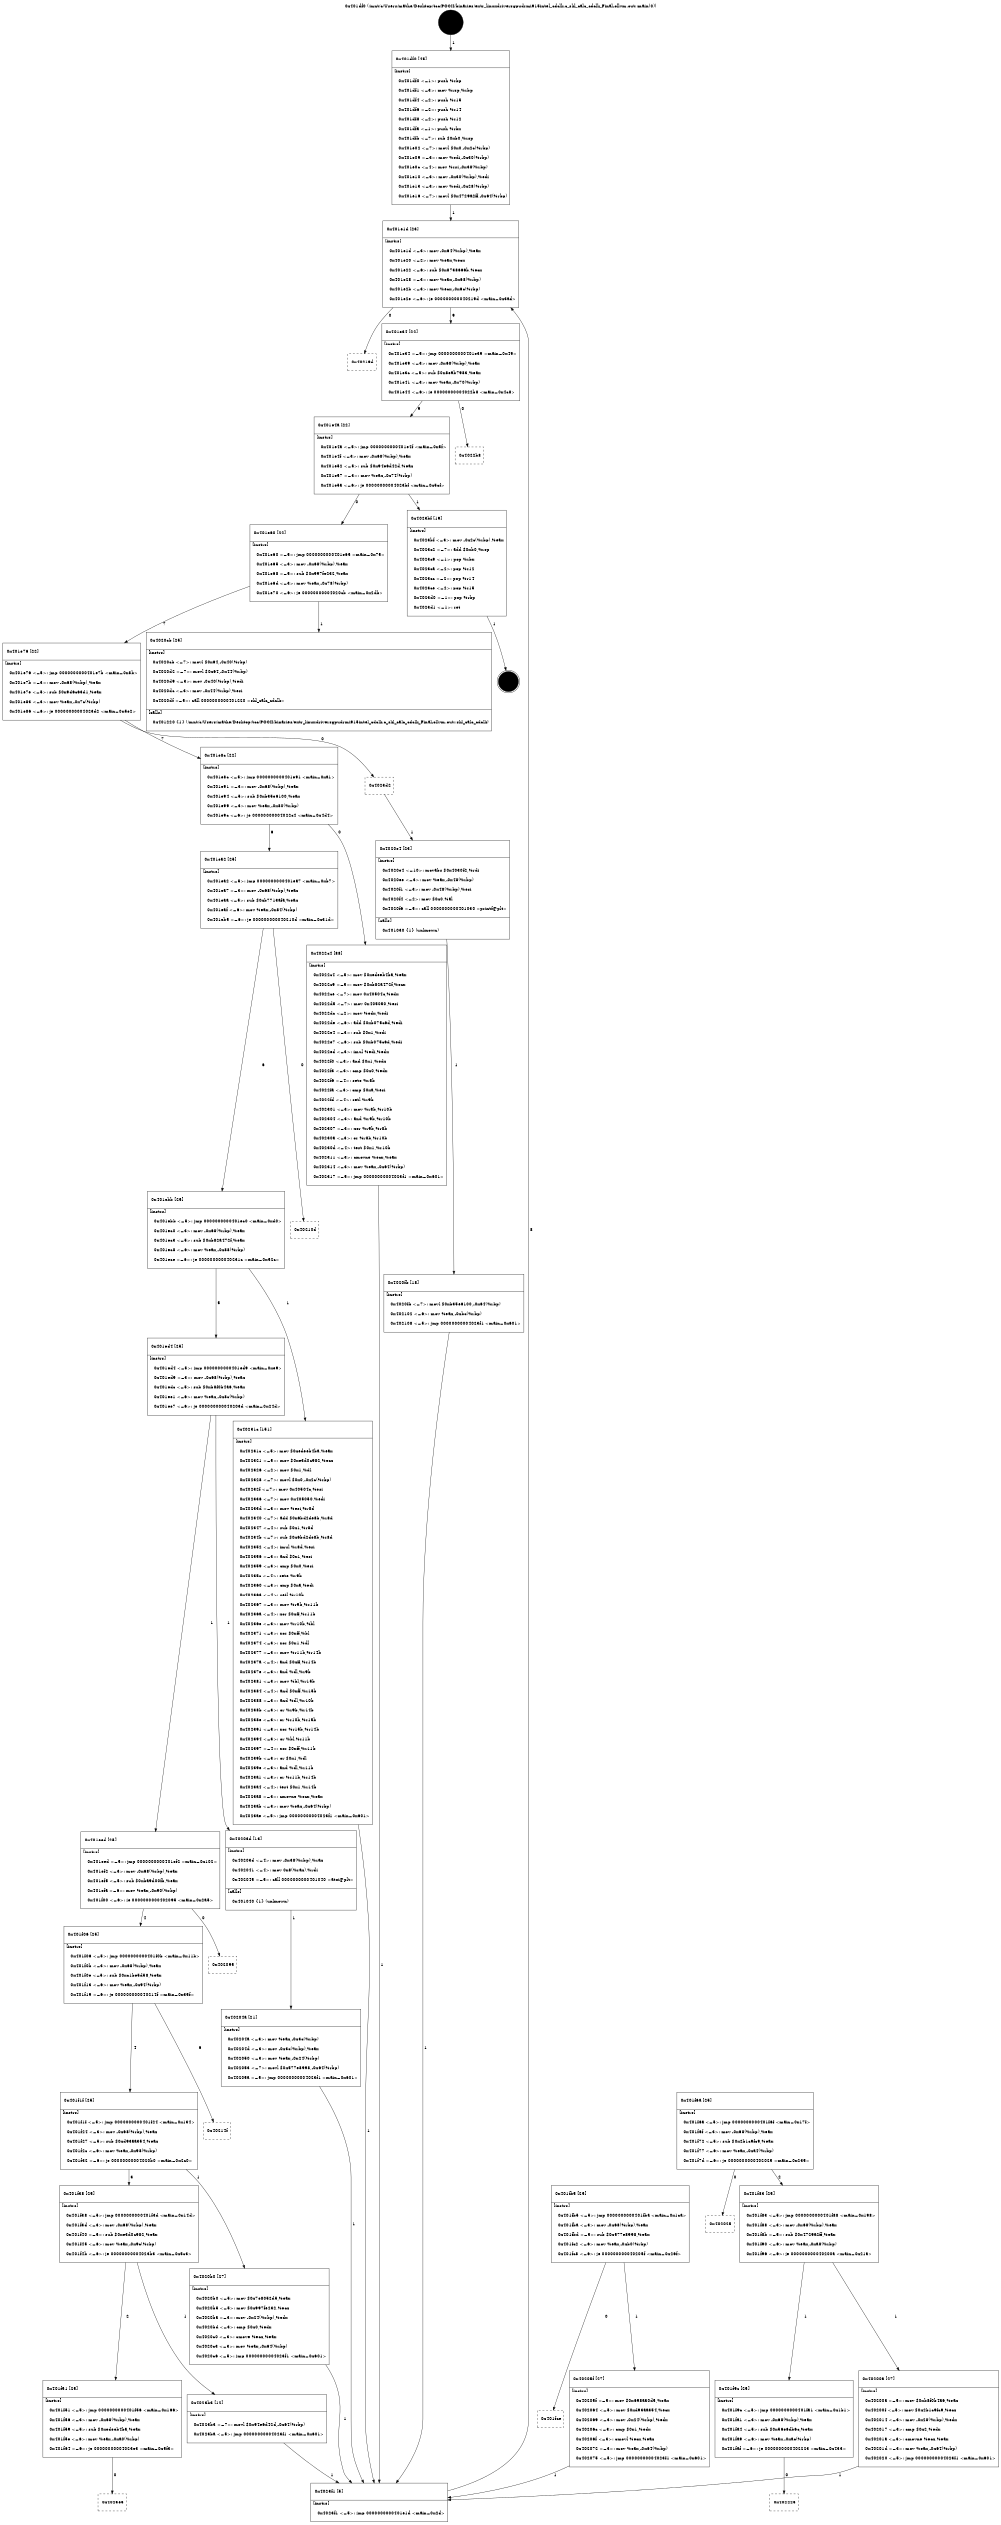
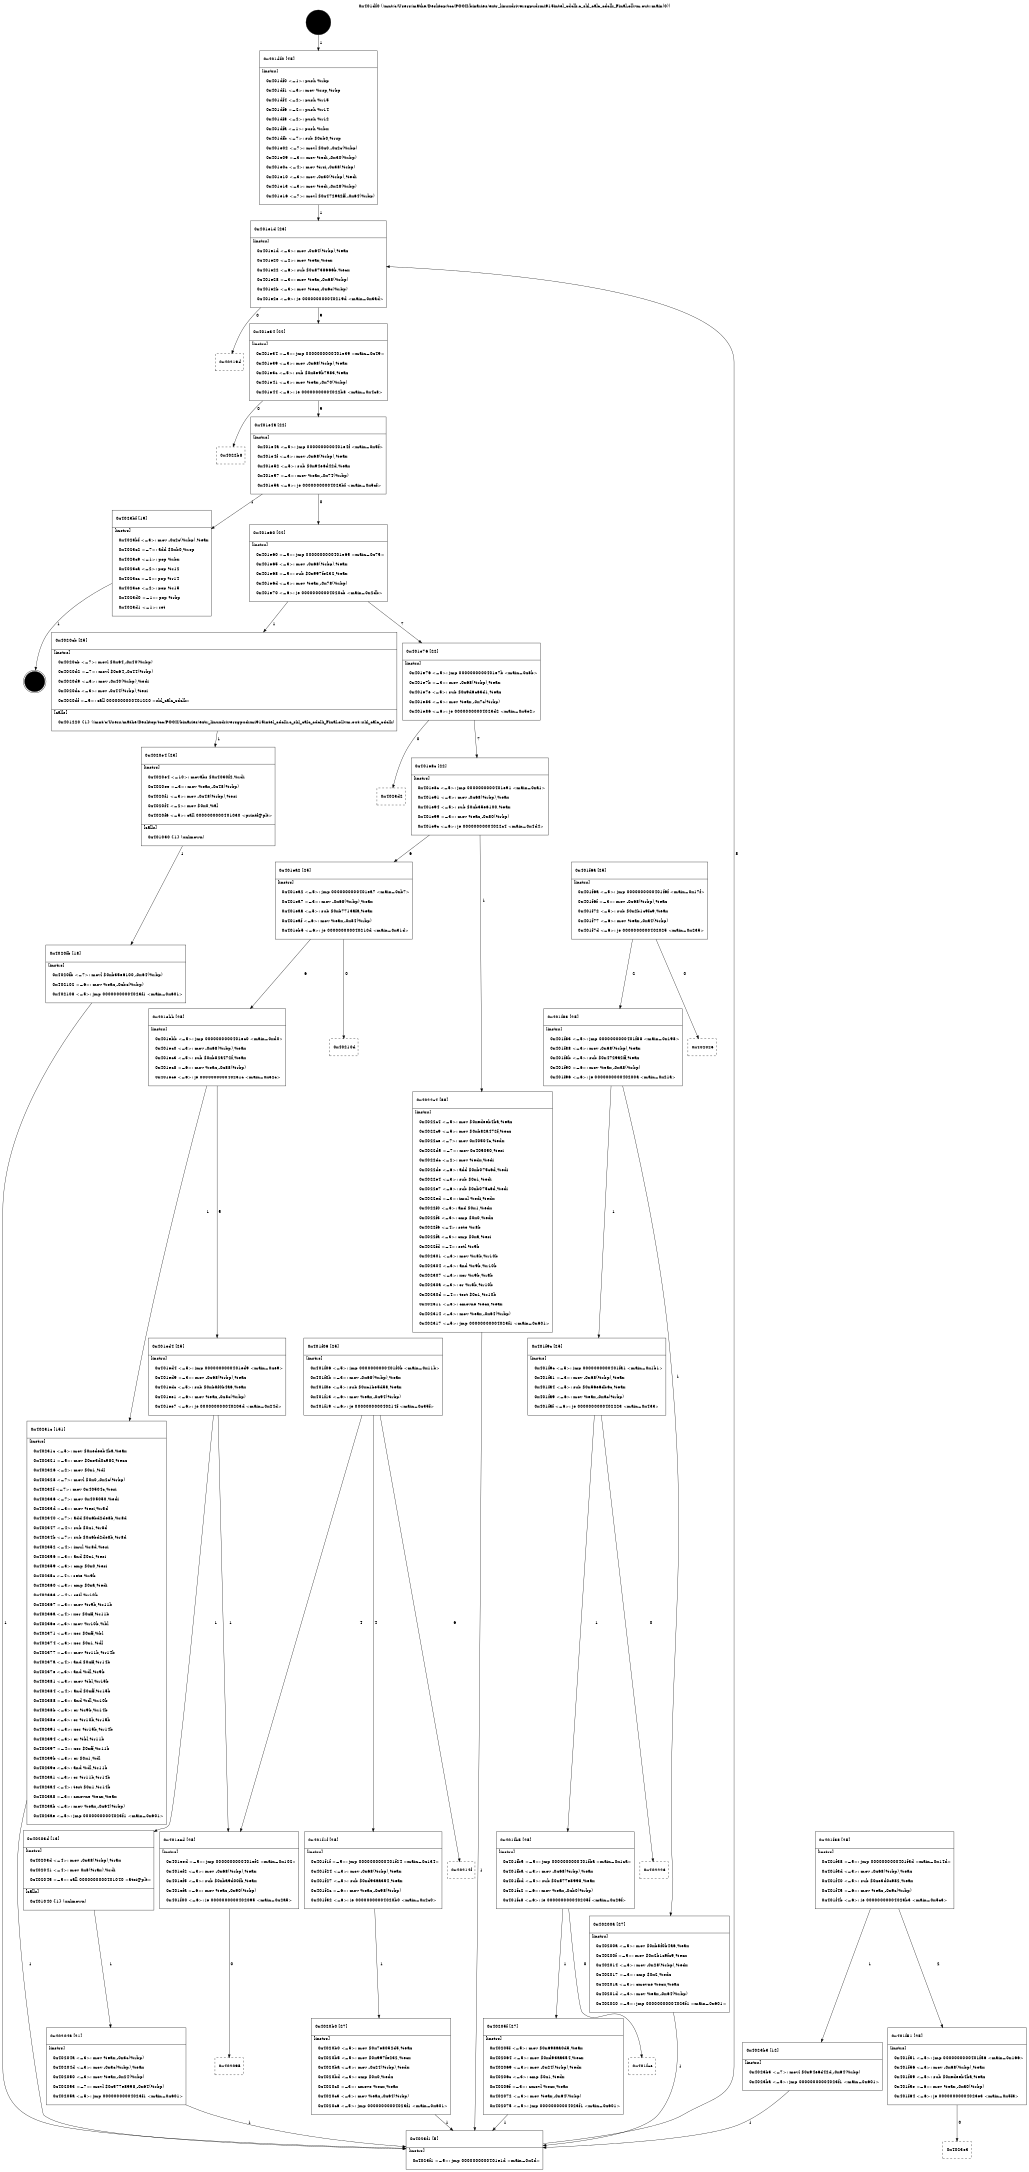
edge "0x4023d2" -> "0x4020e4 [23]": now "0x4020cb [25]" -> "0x4020e4 [23]"
edge "0x401e8c [22]" -> "0x4022c4 [88]": label " 0" -> " 1"
edge "0x401f9c [25]" -> "0x401fb5 [25]": added, label "1"
edge "0x401eed [25]" -> "0x401f06 [25]": reversed
edge "0x401f1f [25]" -> "0x401f38 [25]": removed, label "3"
